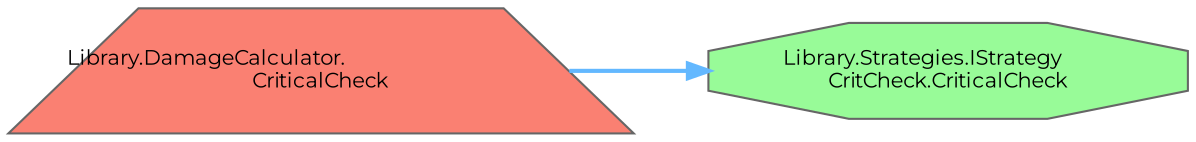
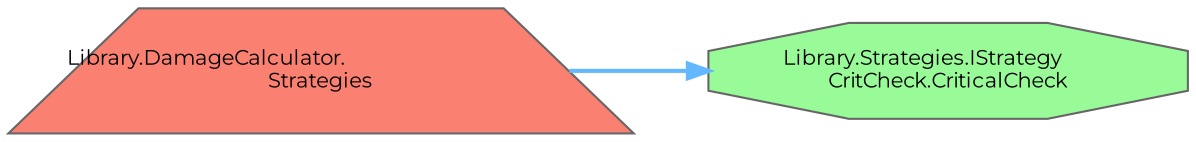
node "Library.DamageCalculator. CriticalCheck": label "Library.DamageCalculator. CriticalCheck" -> "Library.DamageCalculator. Strategies"
